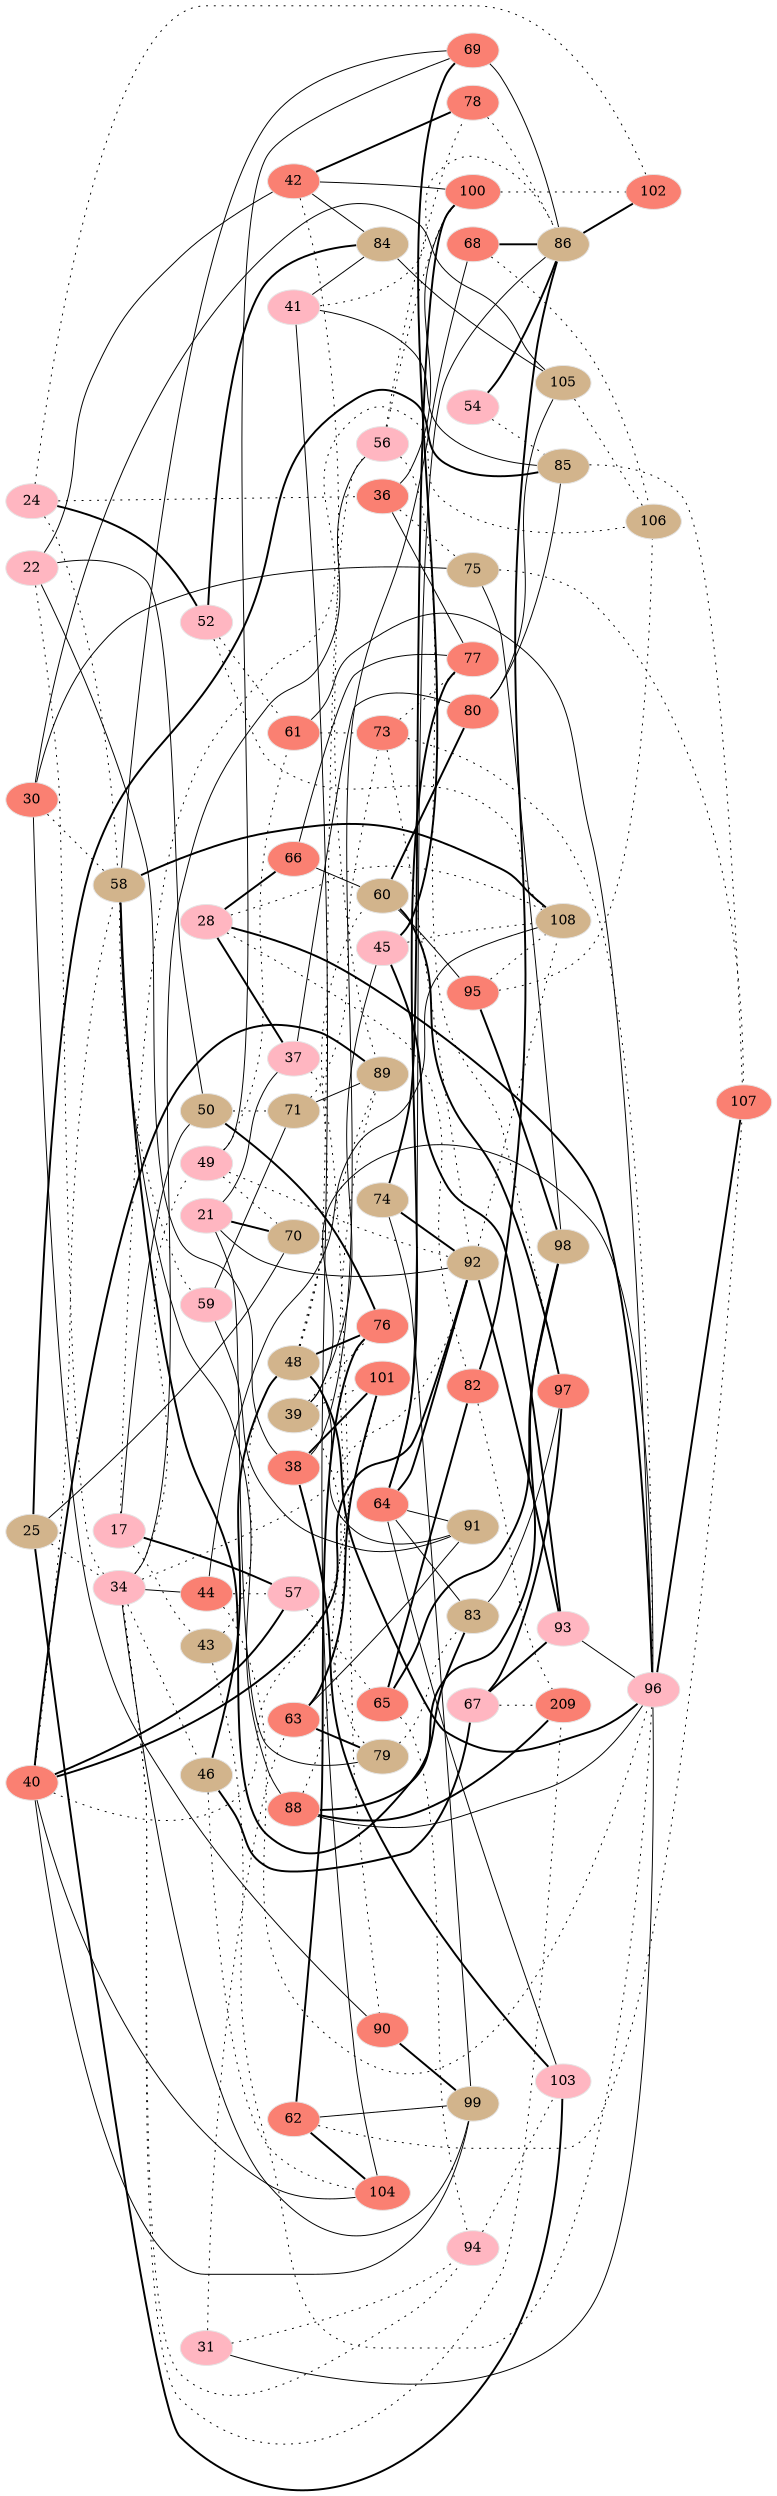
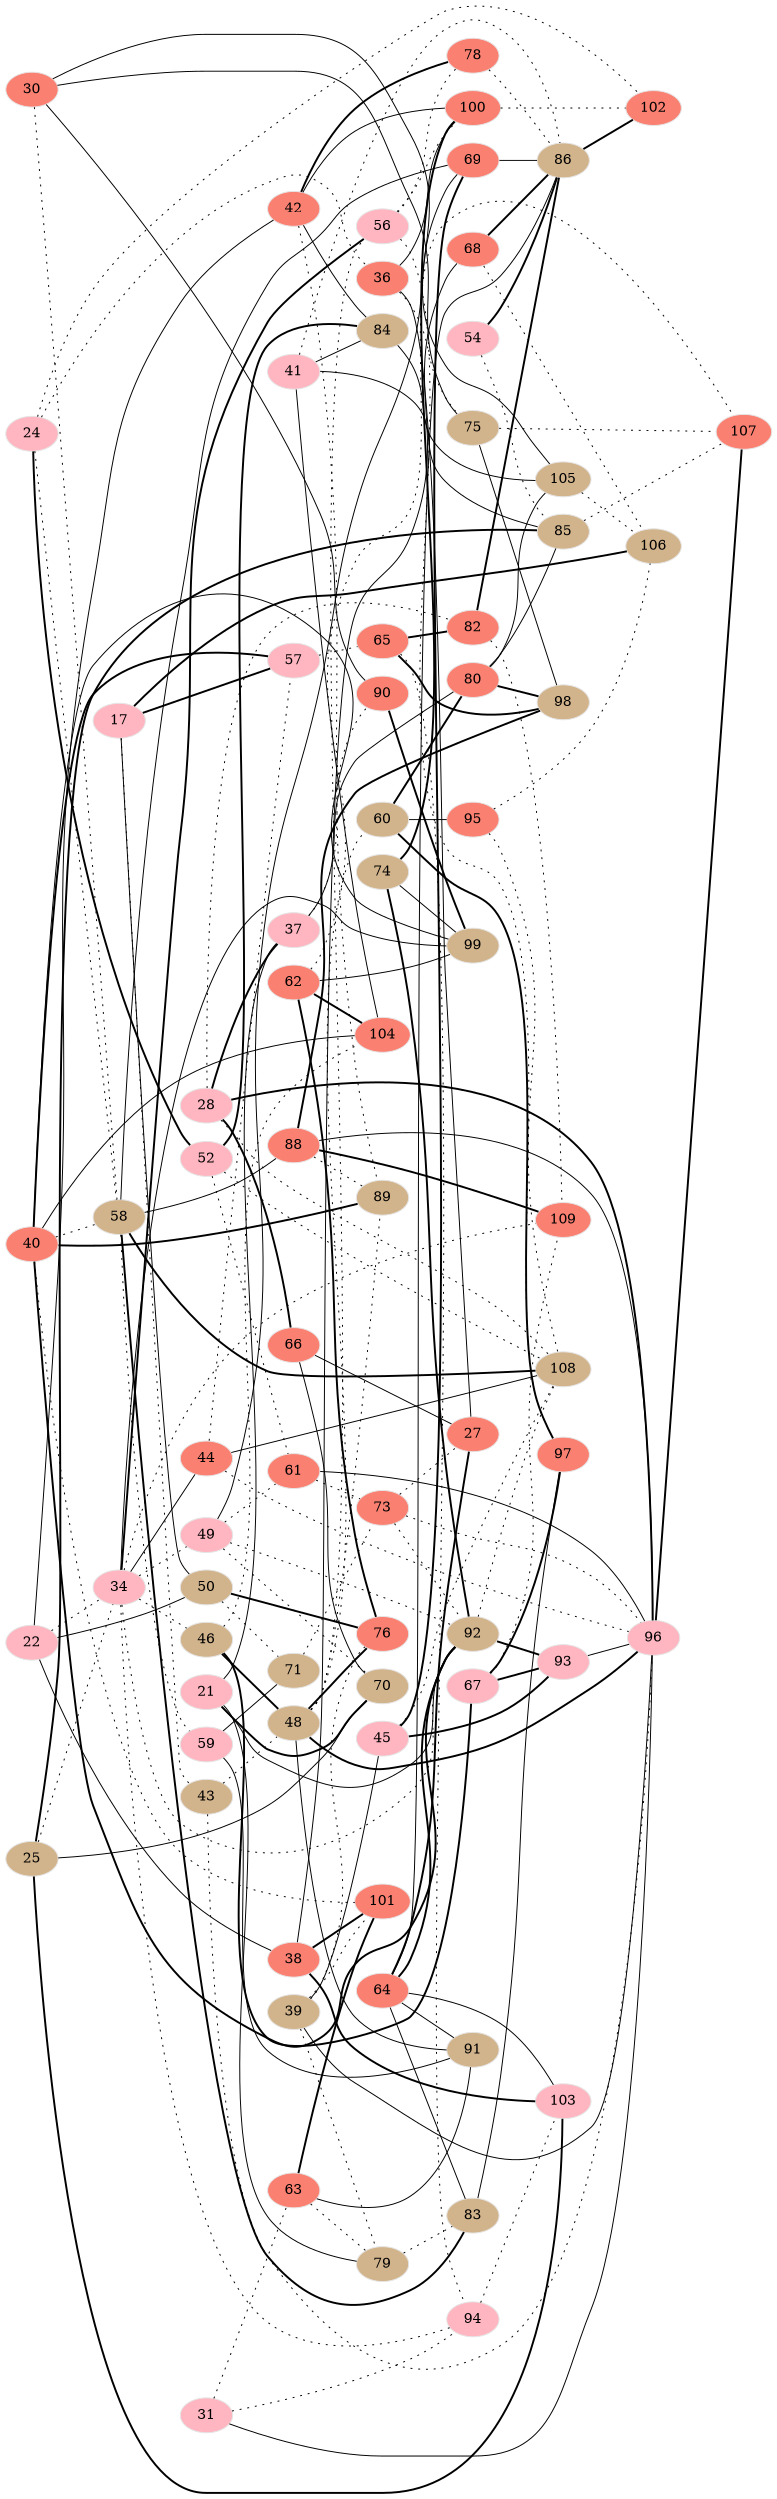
node "77": label "77" -> "27"
edge "106" -- "17": style dotted -> bold
edge "66" -- "60": now "66" -- "70"
edge "56" -- "34": style solid -> bold
edge "89" -- "71": removed
edge "95" -- "98": now "80" -- "98"
node "209": label "209" -> "109"
edge "63" -- "79": style bold -> dotted
